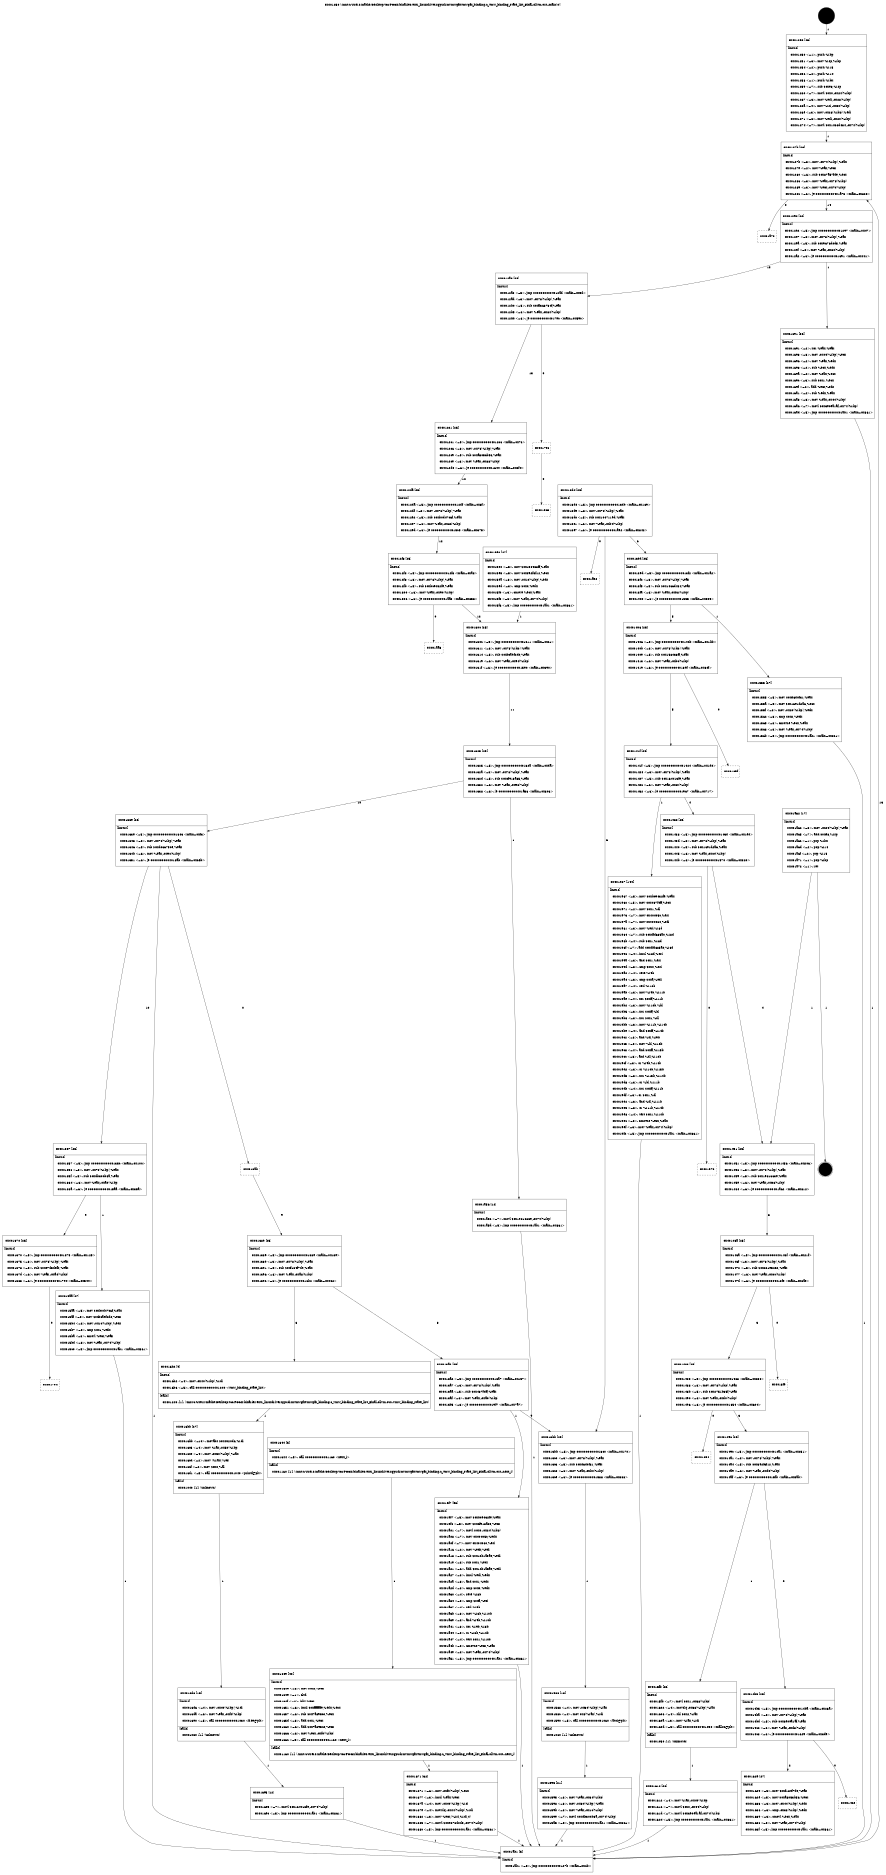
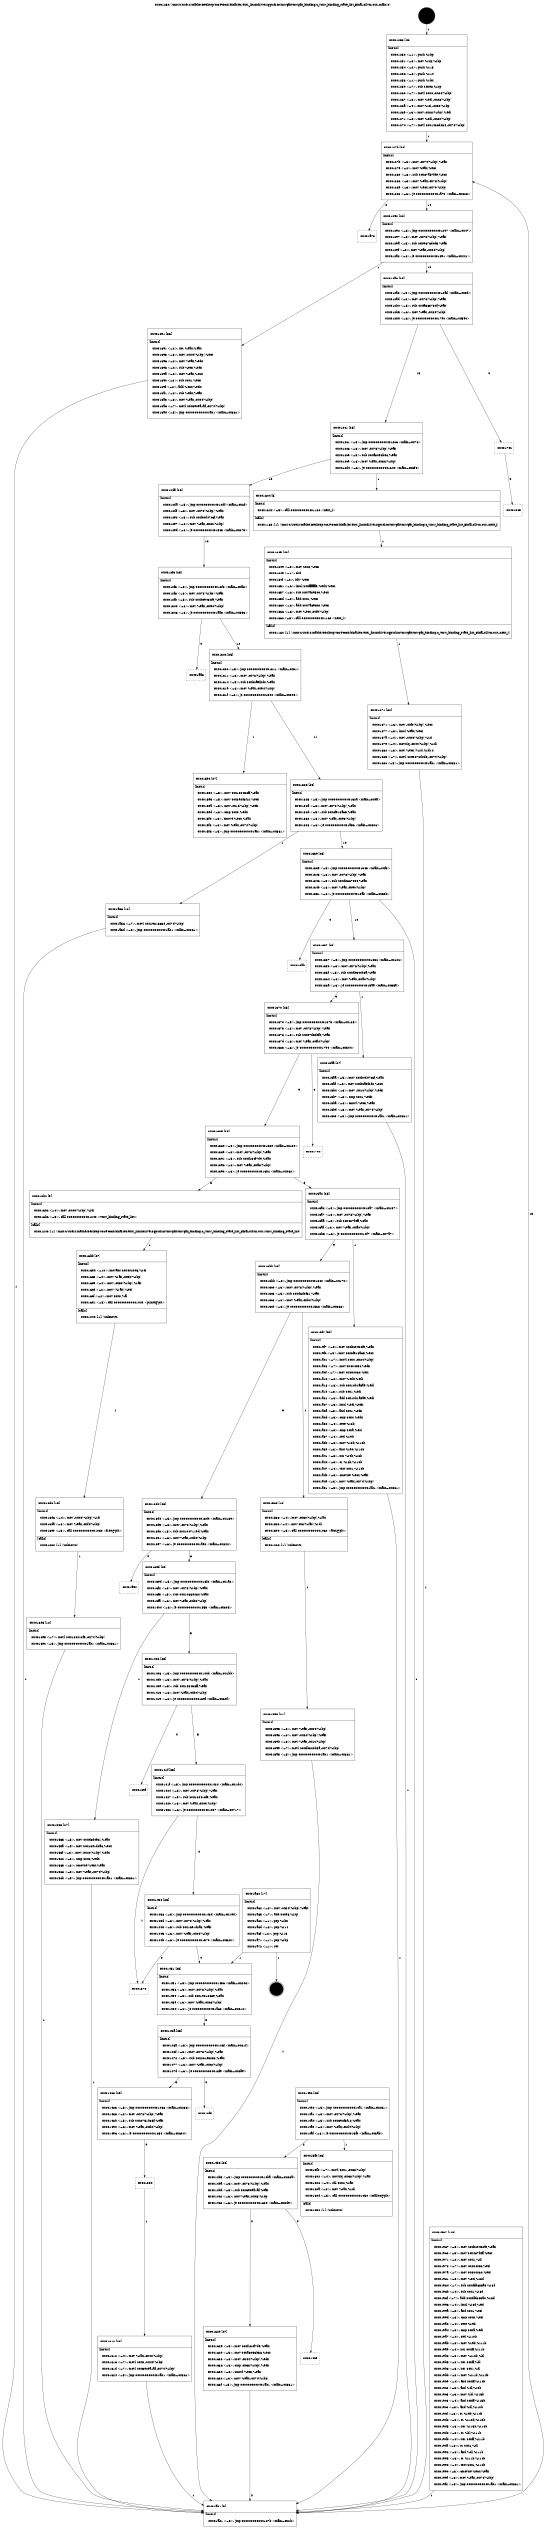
edge "0x4012c1 [25]" -> "0x401644 [5]": added, label "1"
edge "0x4015e0 [27]" -> "0x40130c [25]": reversed
edge "0x40141f [25]" -> "0x401967 [144]": now "0x40141f [25]" -> "0x401570"
edge "0x4013d4 [25]" -> "0x4013bb [25]": reversed
edge "0x4018ab" -> "0x401389 [25]": now "0x401370 [25]" -> "0x401389 [25]"
edge "0x401483 [25]" -> "0x40149c [25]": removed, label "3"
edge "0x4015fb [23]" -> "0x401612 [23]": now "0x401854" -> "0x401612 [23]"
edge "0x401629 [27]" -> "0x401ab1 [5]": added, label "2"
